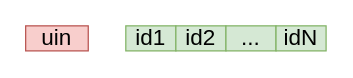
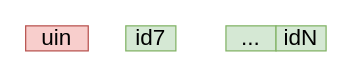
node "id1": label "id1" -> "id7"
node "id2": removed
